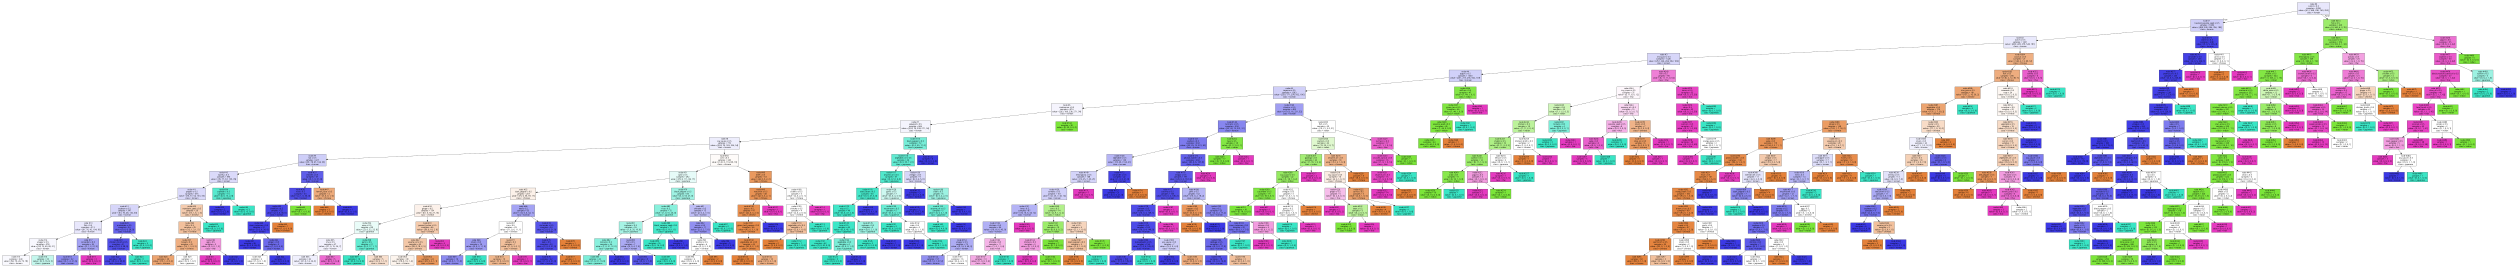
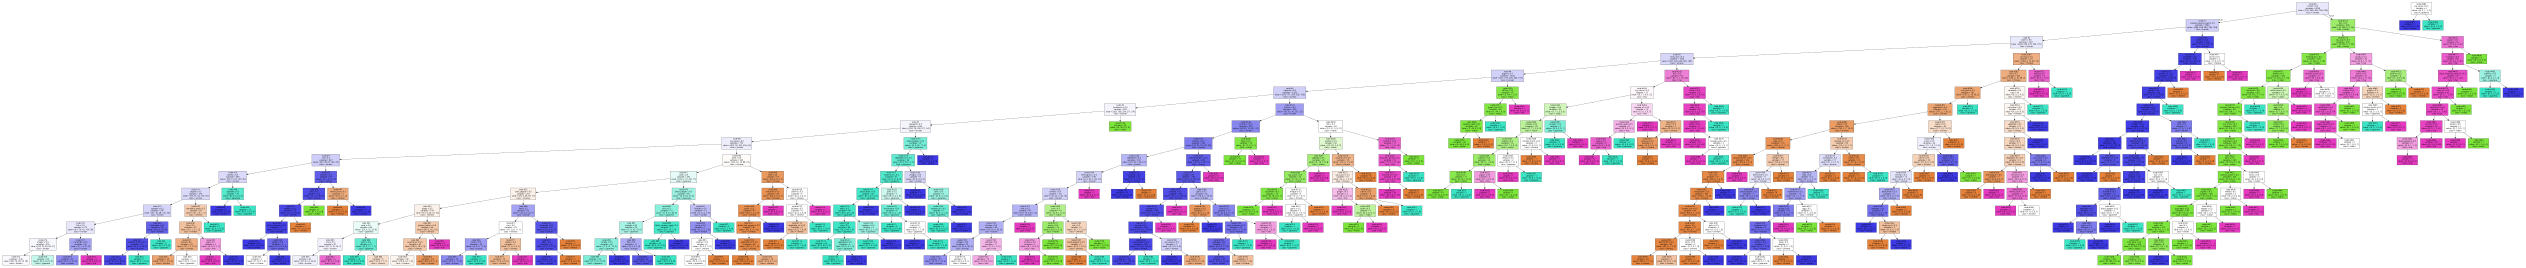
edge "node #482" -> "node #484": removed
edge "node #271" -> "node #273": reversed
